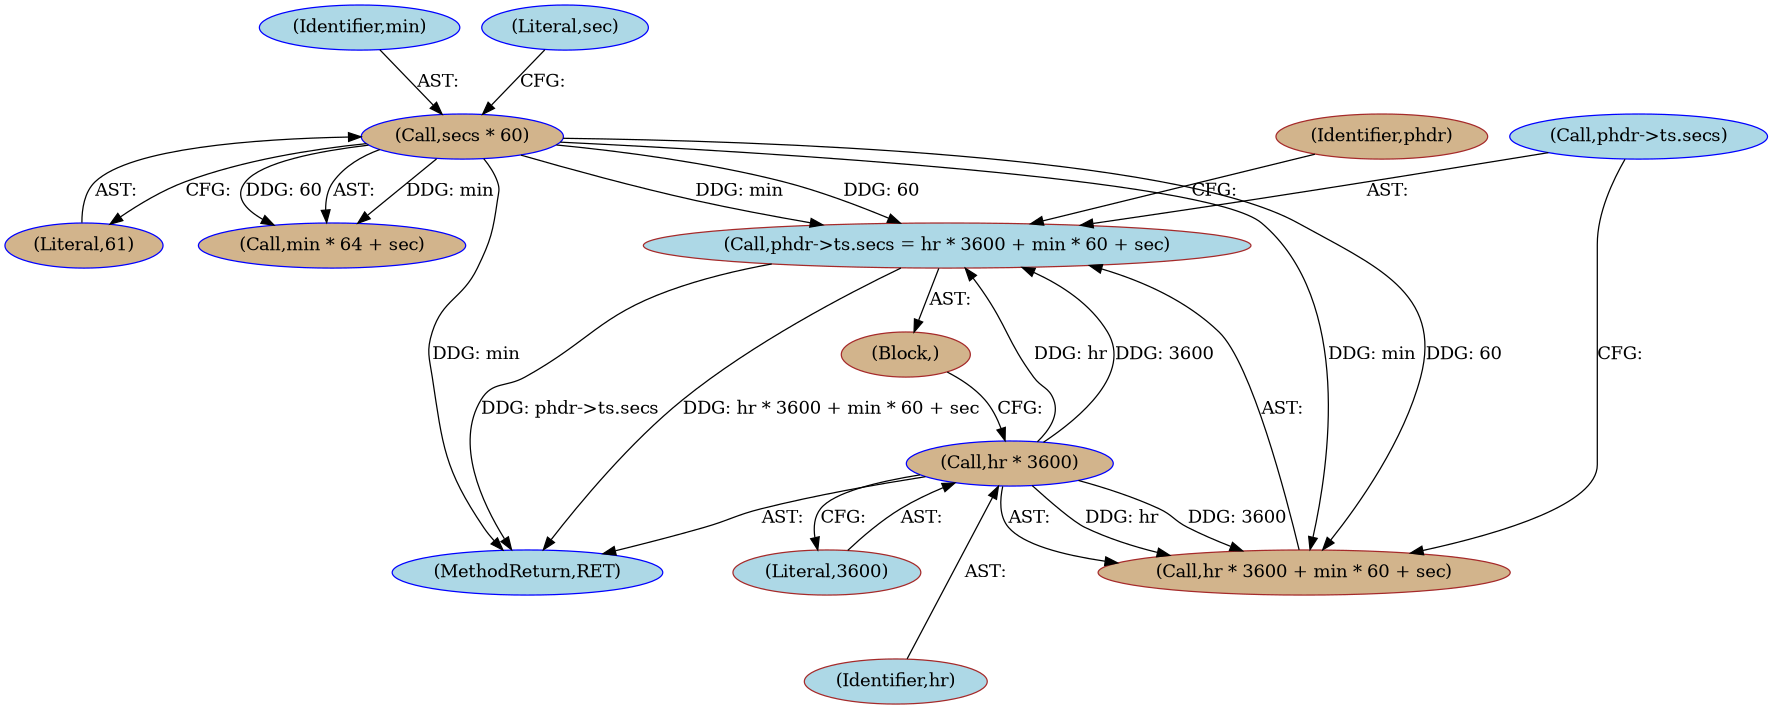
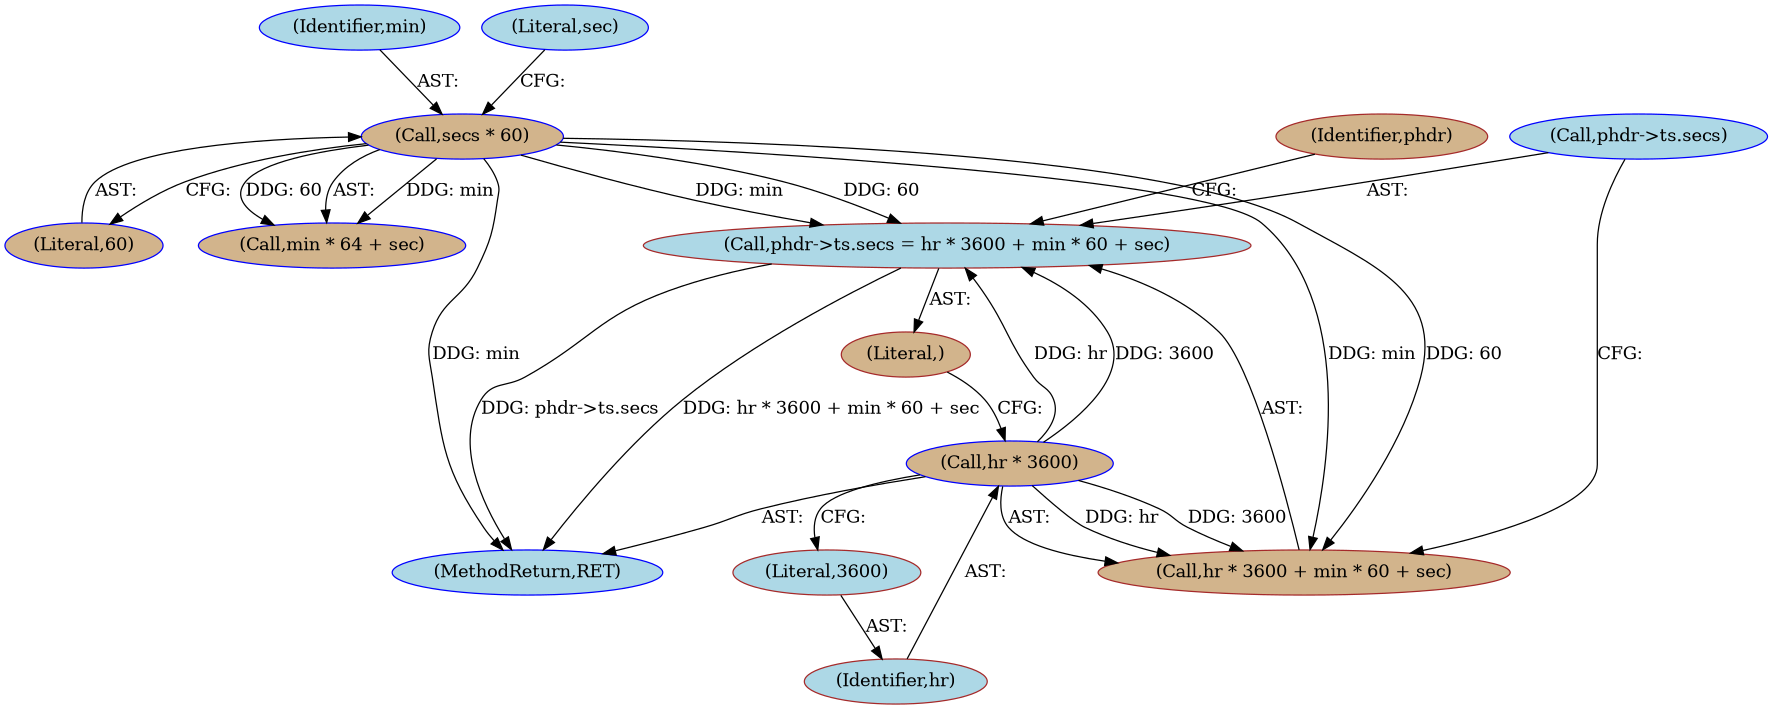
node "(Literal,61)": label "(Literal,61)" -> "(Literal,60)"
node "(Block,)": label "(Block,)" -> "(Literal,)"
edge "(Literal,3600)" -> "(Call,hr * 3600)": now "(Literal,3600)" -> "(Identifier,hr)"
